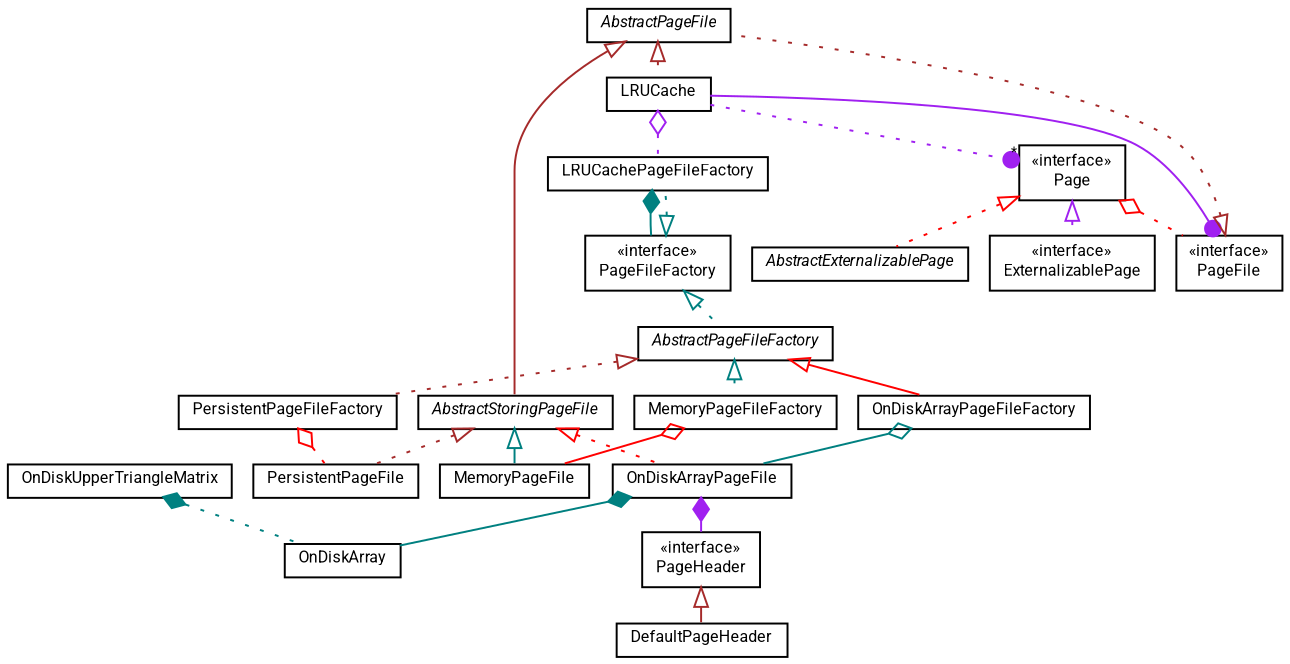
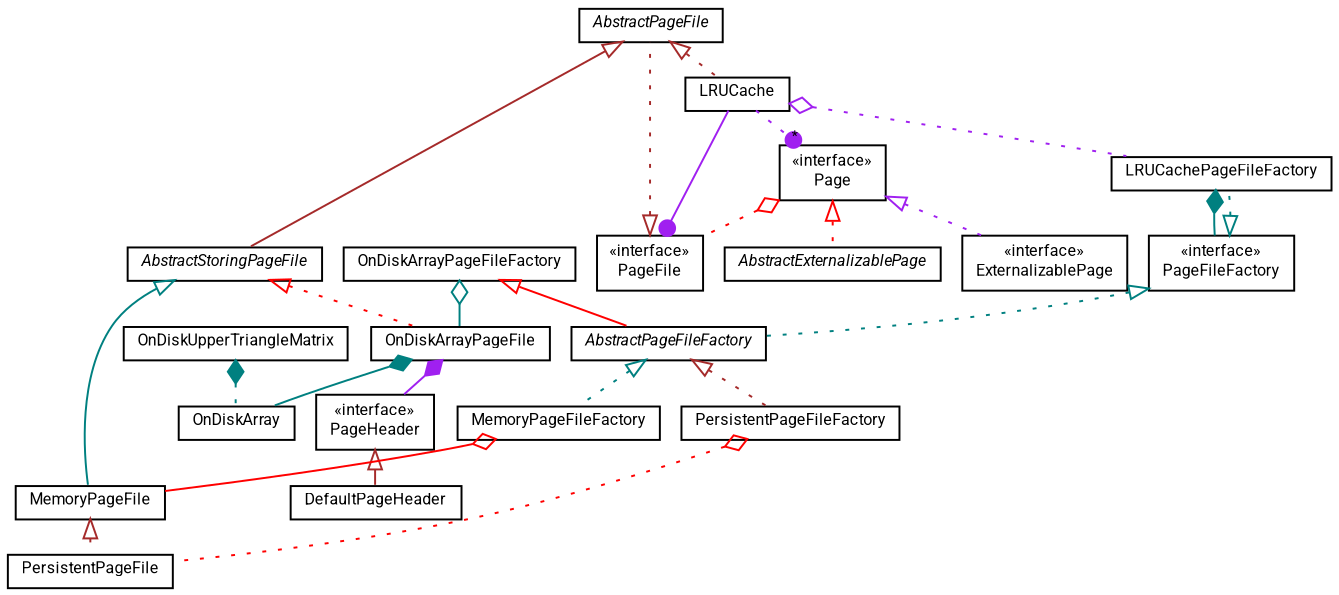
edge "OnDiskArrayPageFileFactory" -> "AbstractPageFileFactory": reversed
edge "PersistentPageFile" -> "AbstractStoringPageFile": now "PersistentPageFile" -> "MemoryPageFile"
